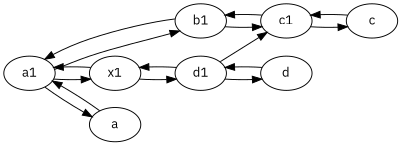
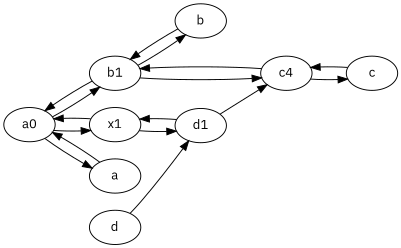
node "b": added
node "c1": label "c1" -> "c4"
node "a1": label "a1" -> "a0"
edge "d1" -> "d": removed
